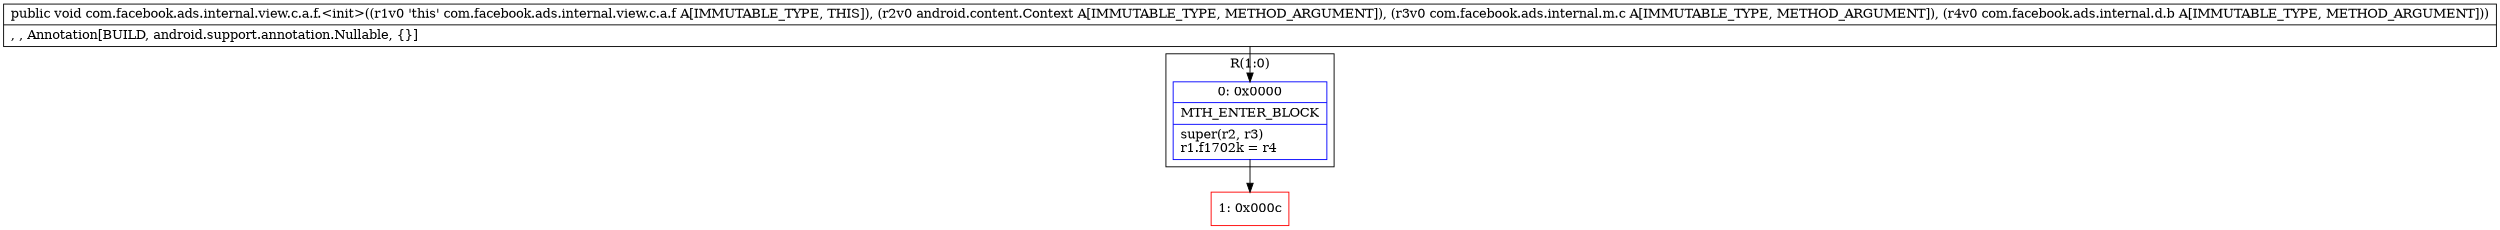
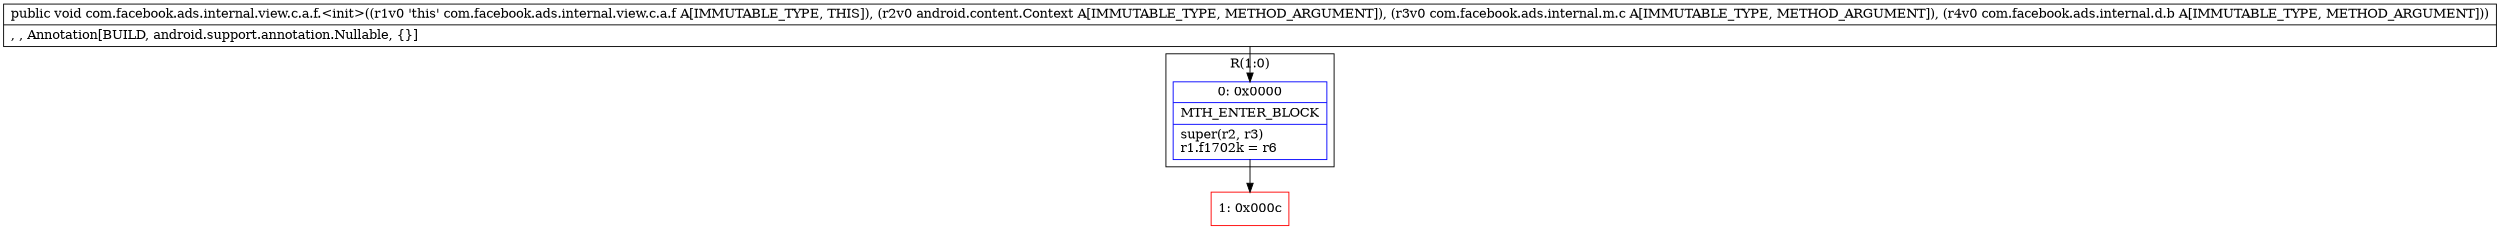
node "0: 0x0000": text "r1.f1702k = r4" -> "r1.f1702k = r6"
